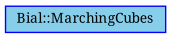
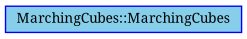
node "Bial::MarchingCubes": label "Bial::MarchingCubes" -> "MarchingCubes::MarchingCubes"
